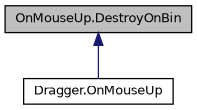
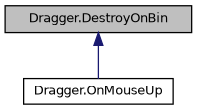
node "OnMouseUp.DestroyOnBin": label "OnMouseUp.DestroyOnBin" -> "Dragger.DestroyOnBin"
